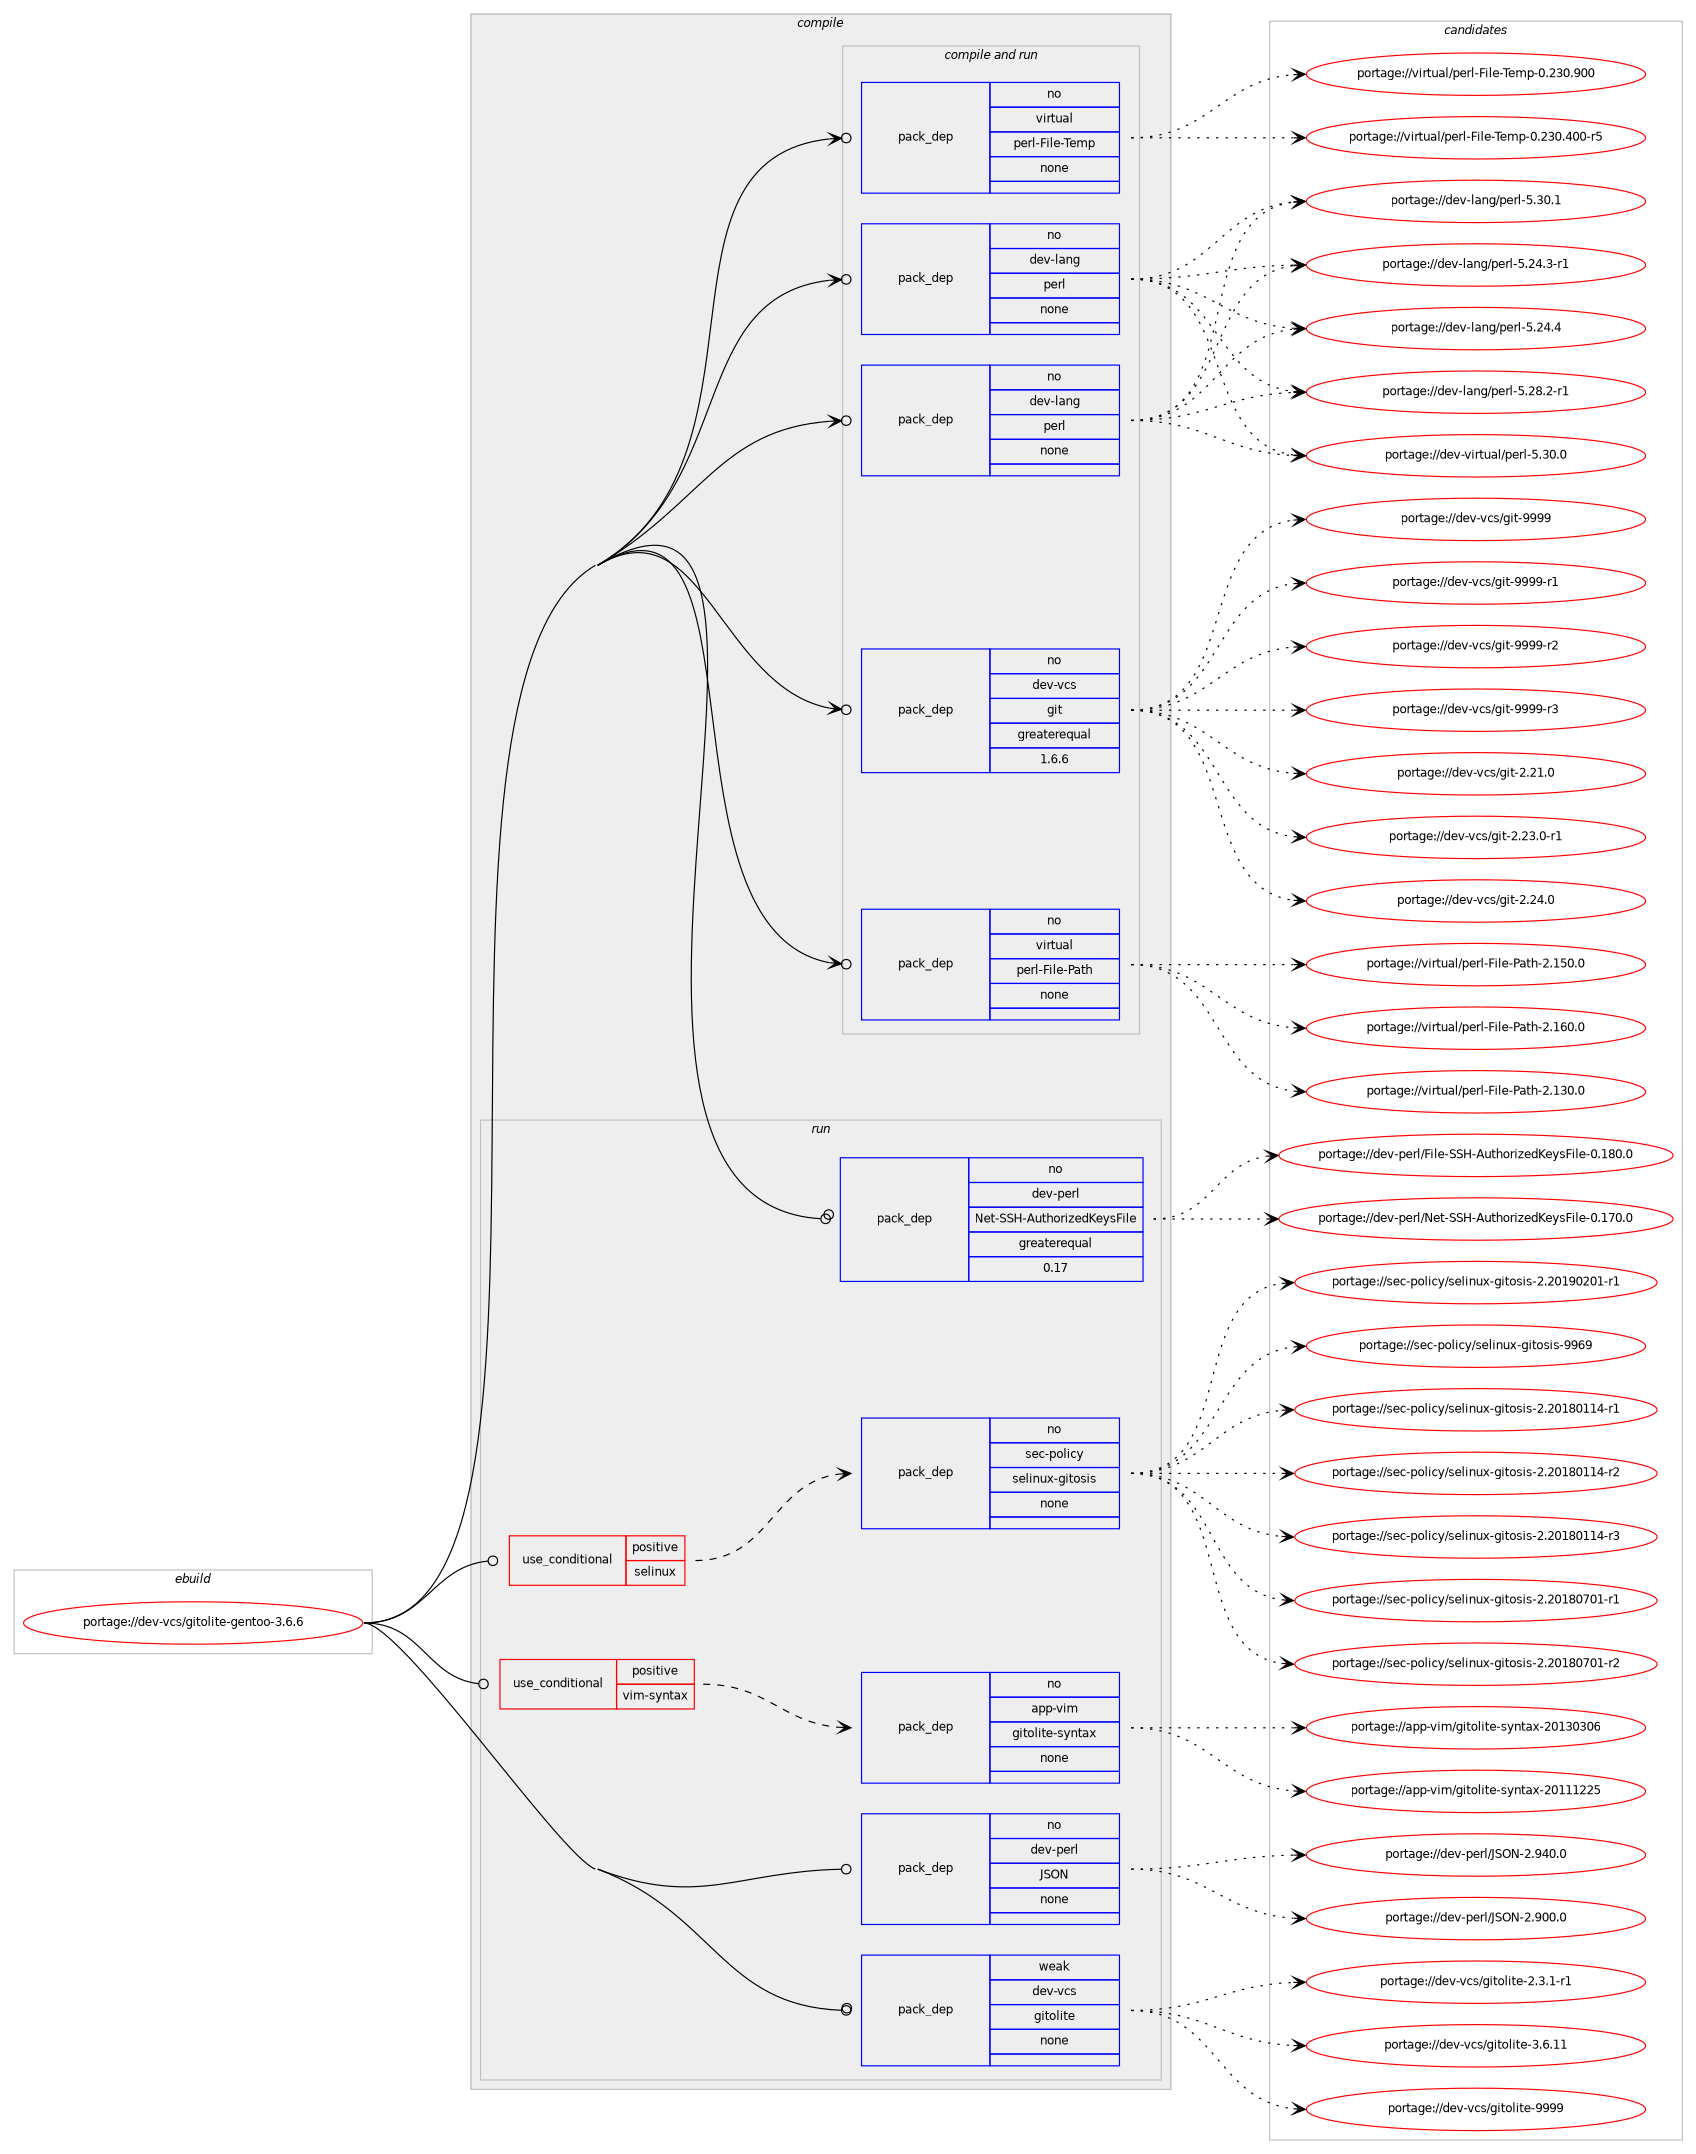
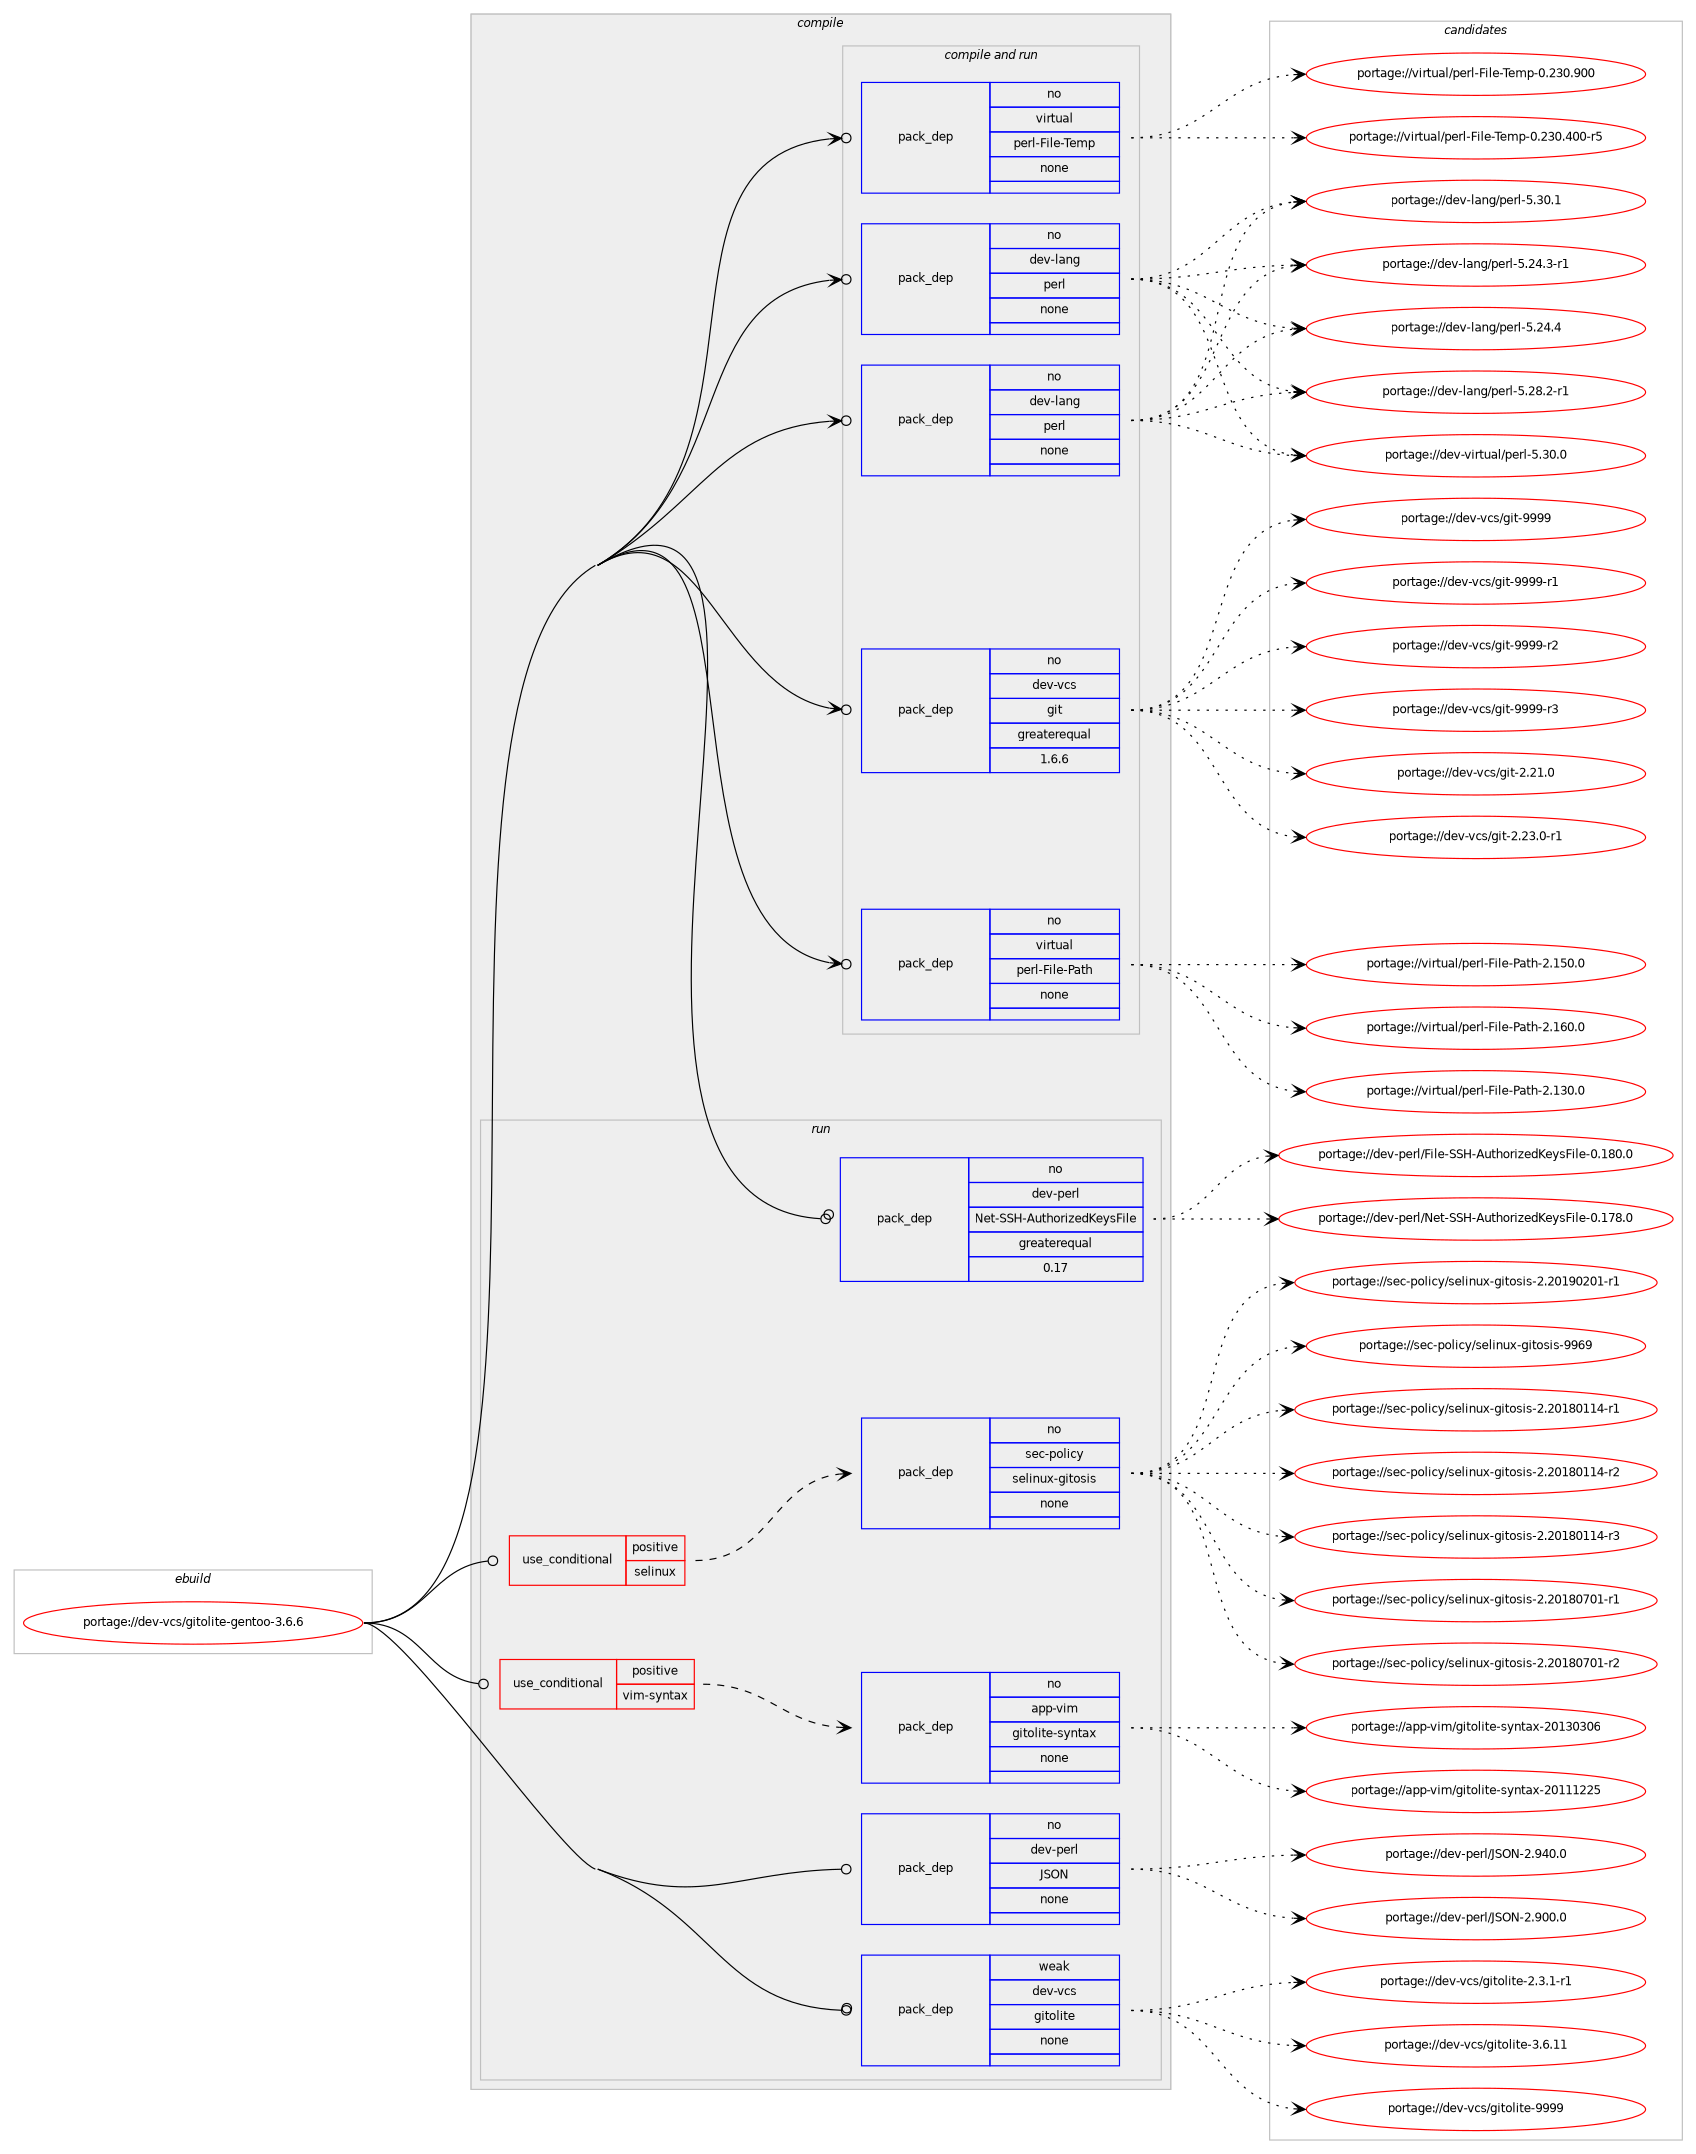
node "portage://dev-vcs/git-2.24.0": removed
node "portage://dev-perl/Net-SSH-AuthorizedKeysFile-0.170.0": label "portage://dev-perl/Net-SSH-AuthorizedKeysFile-0.170.0" -> "portage://dev-perl/Net-SSH-AuthorizedKeysFile-0.178.0"
